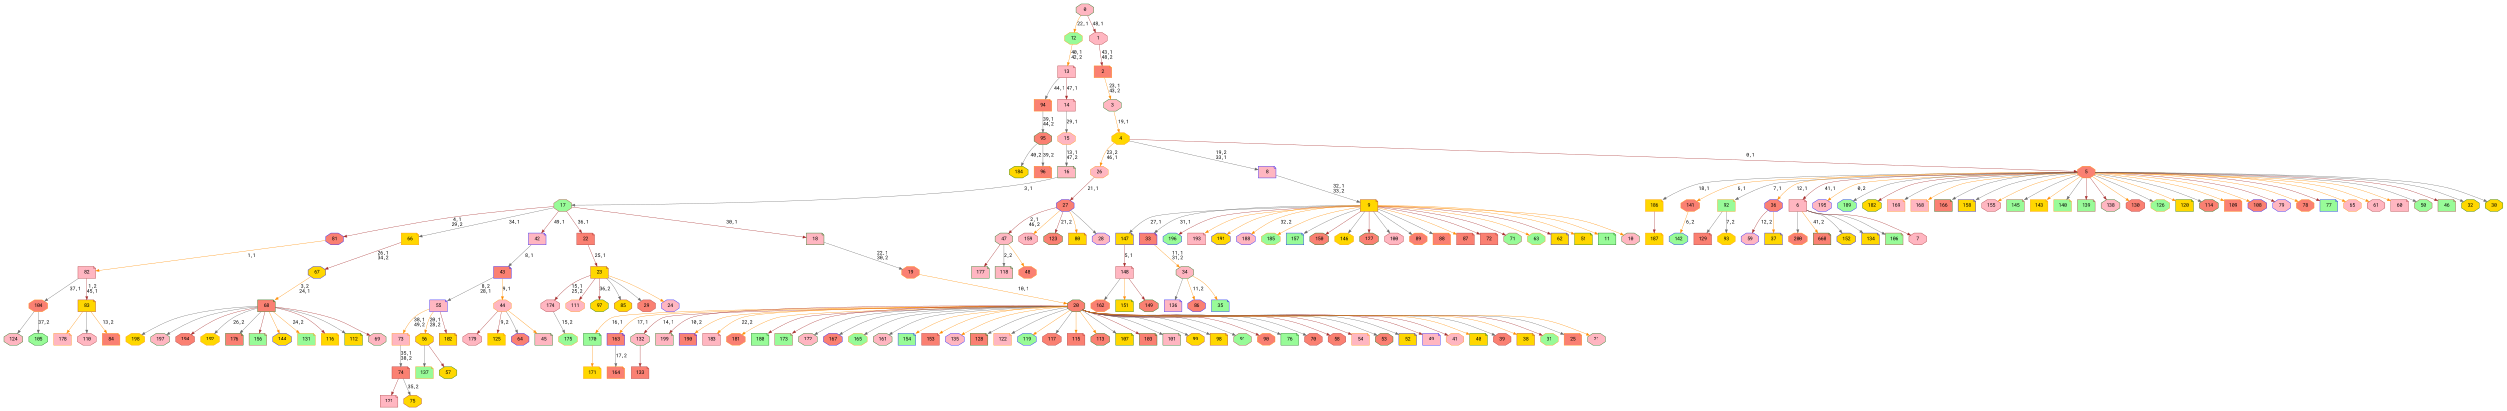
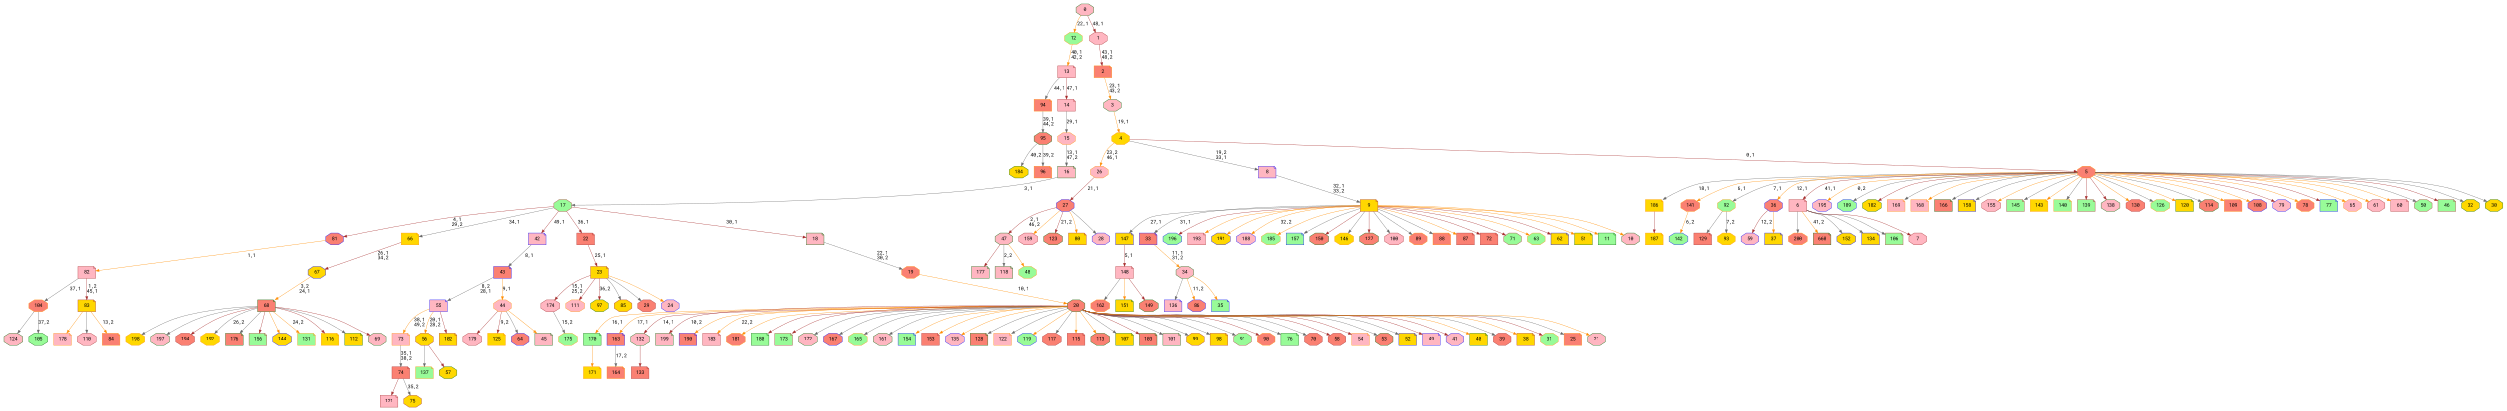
node "92": shape note -> octagon
node "48": fillcolor salmon -> palegreen
node "41": color darkorange -> blue
